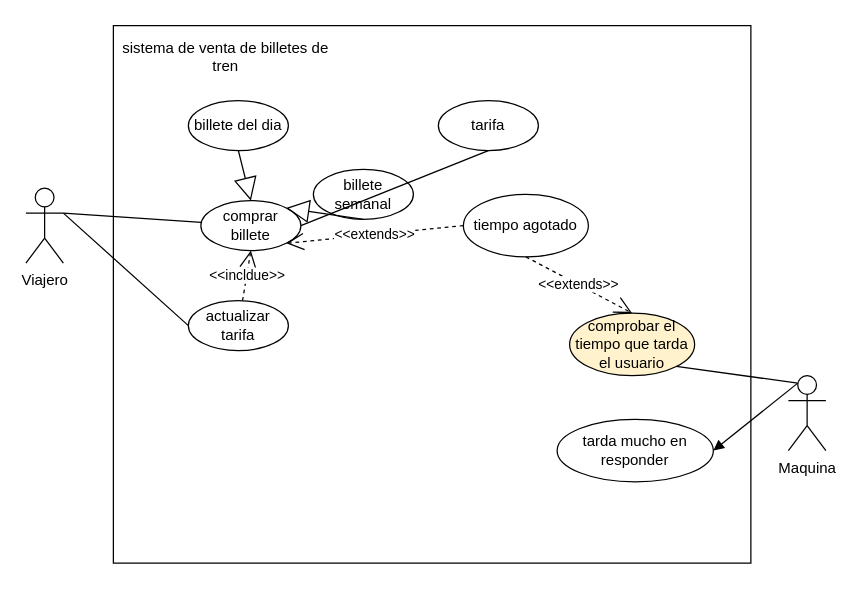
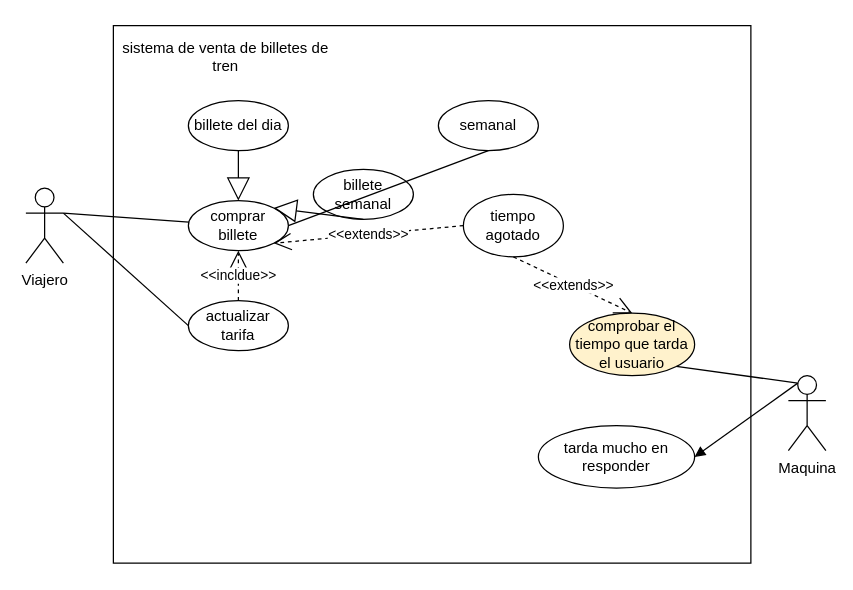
node "tarifa": label "tarifa" -> "semanal"
node "comprar billete": moved (251, 226) -> (238, 226)
node "tiempo agotado": size 125x63 -> 100x63
node "tarda mucho en responder": moved (635, 451) -> (616, 457)
